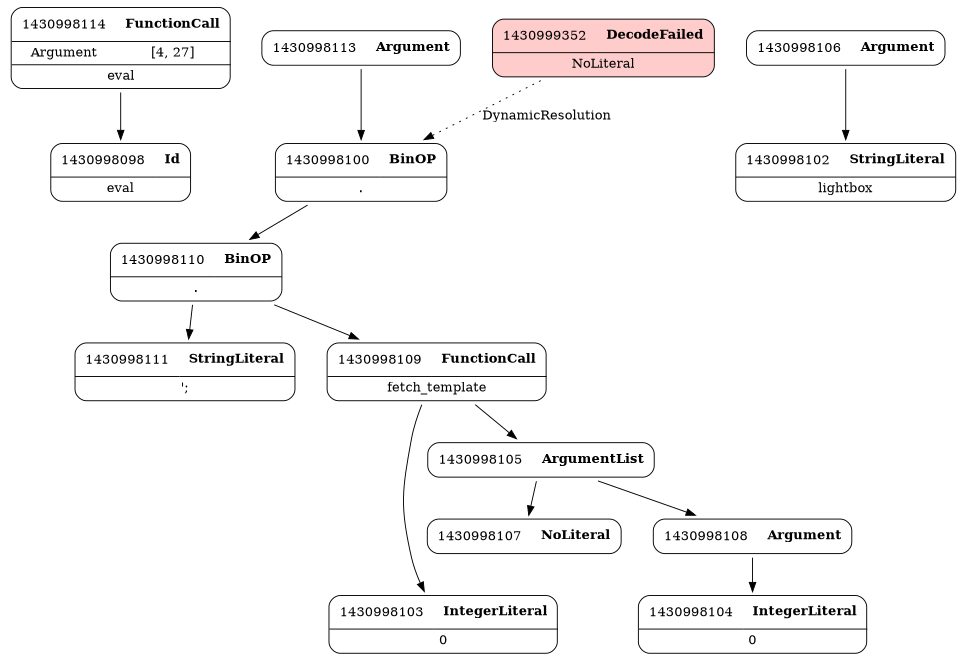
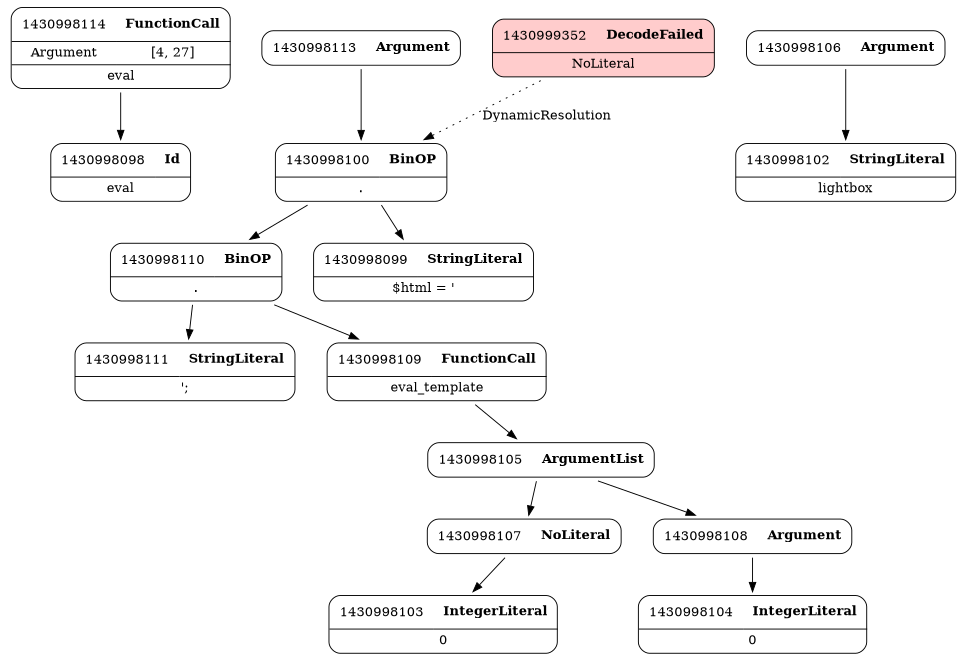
node "1430998099": added
node "1430998109": text "fetch_template" -> "eval_template"
edge "1430998109" -> "1430998103": now "1430998107" -> "1430998103"
